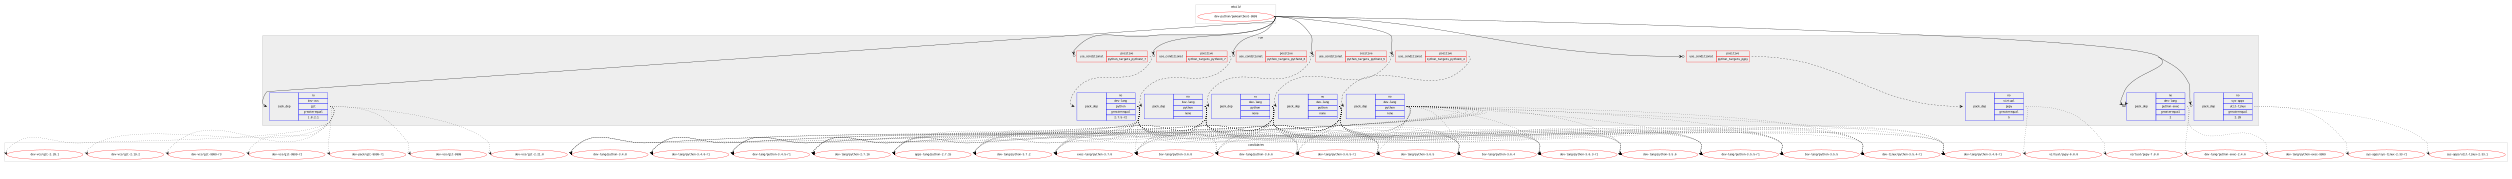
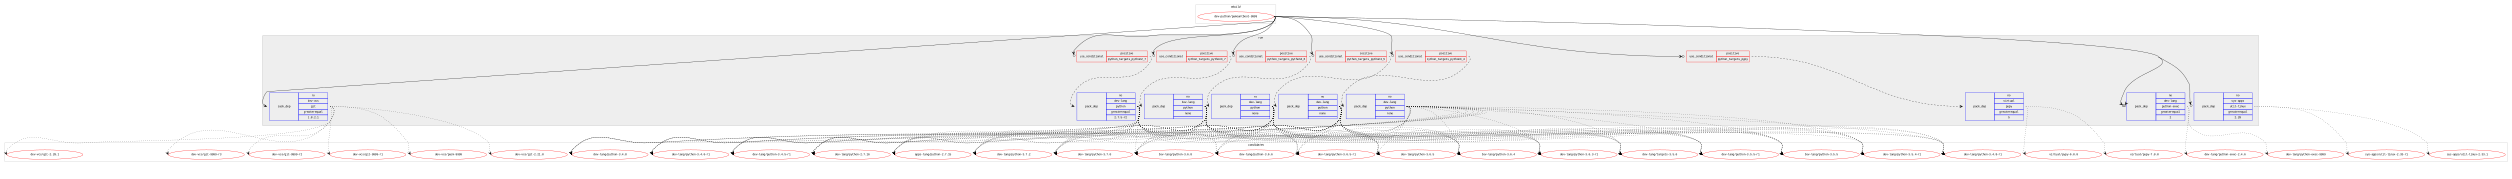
node "dev-vcs/git-2.19.2": removed
node "dev-pack/git-9999-r1": label "dev-pack/git-9999-r1" -> "dev-vcs/git-9999-r1"
node "dev-vcs/git-9999": label "dev-vcs/git-9999" -> "dev-vcs/pack-9999"
node "exec-lang/python-3.7.0": label "exec-lang/python-3.7.0" -> "dev-lang/python-3.7.0"
node "dev-lang/python-3.5.6": label "dev-lang/python-3.5.6" -> "dev-lang/targets-3.5.6"
node "dev-linux/python-3.5.4-r1": label "dev-linux/python-3.5.4-r1" -> "dev-lang/python-3.5.4-r1"
node "sys-apps/sys-linux-2.33-r1": label "sys-apps/sys-linux-2.33-r1" -> "sys-apps/util-linux-2.33-r1"
